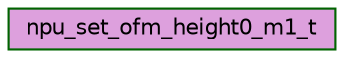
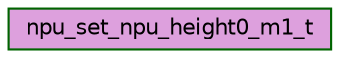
node "npu_set_ofm_height0_m1_t": label "npu_set_ofm_height0_m1_t" -> "npu_set_npu_height0_m1_t"
